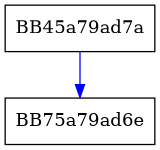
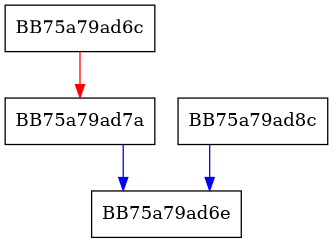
node "BB45a79ad7a": label "BB45a79ad7a" -> "BB75a79ad7a"
node "BB75a79ad6c": added
node "BB75a79ad8c": added
